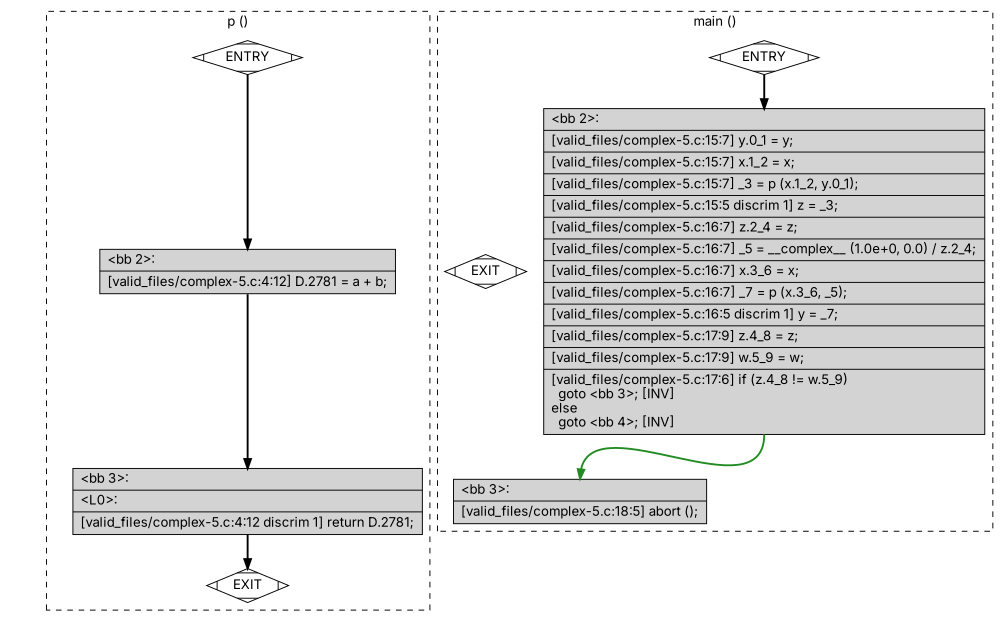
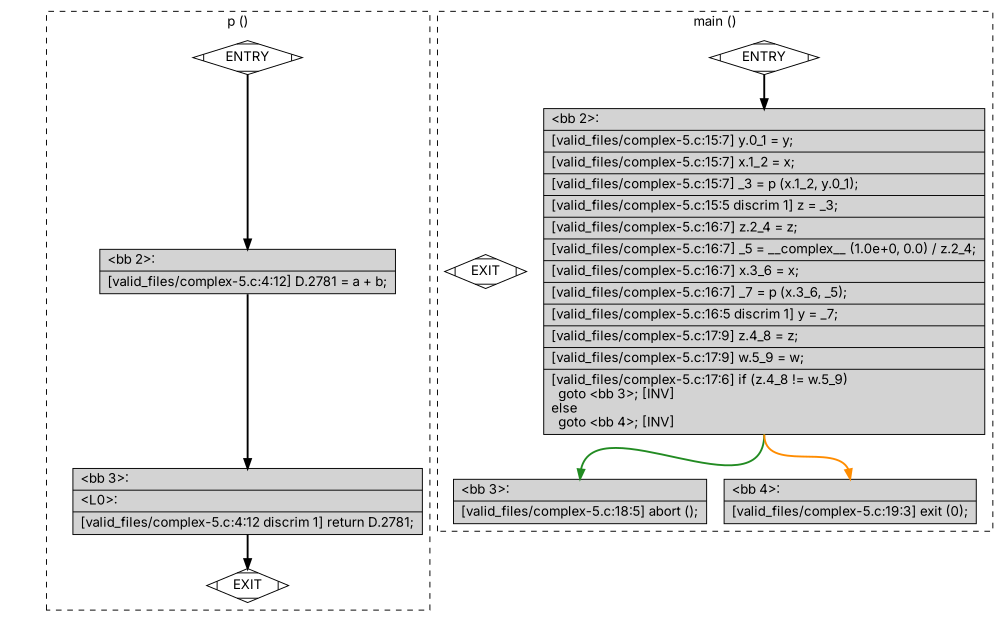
node "<bb 4>:": added
